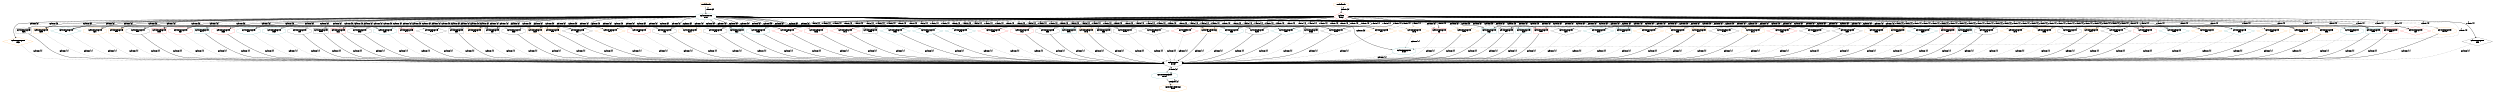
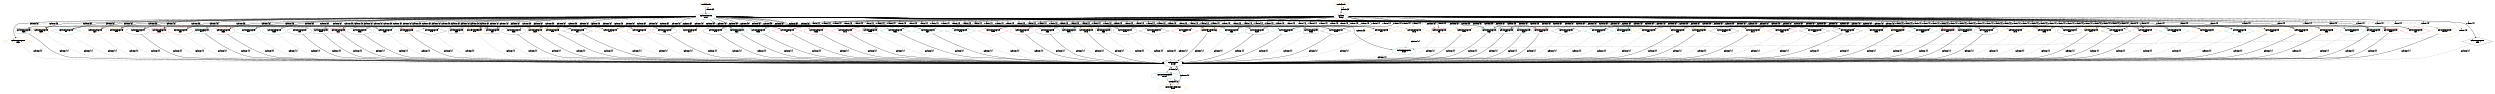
node "ColumnCompute #78": label "ColumnCompute #78" -> "ConvertToDecimal #78"
edge "ColumnCompute #39" -> "ColumnsJoin #103": now "ConsoleJSONDump #105" -> "ColumnsJoin #103"
